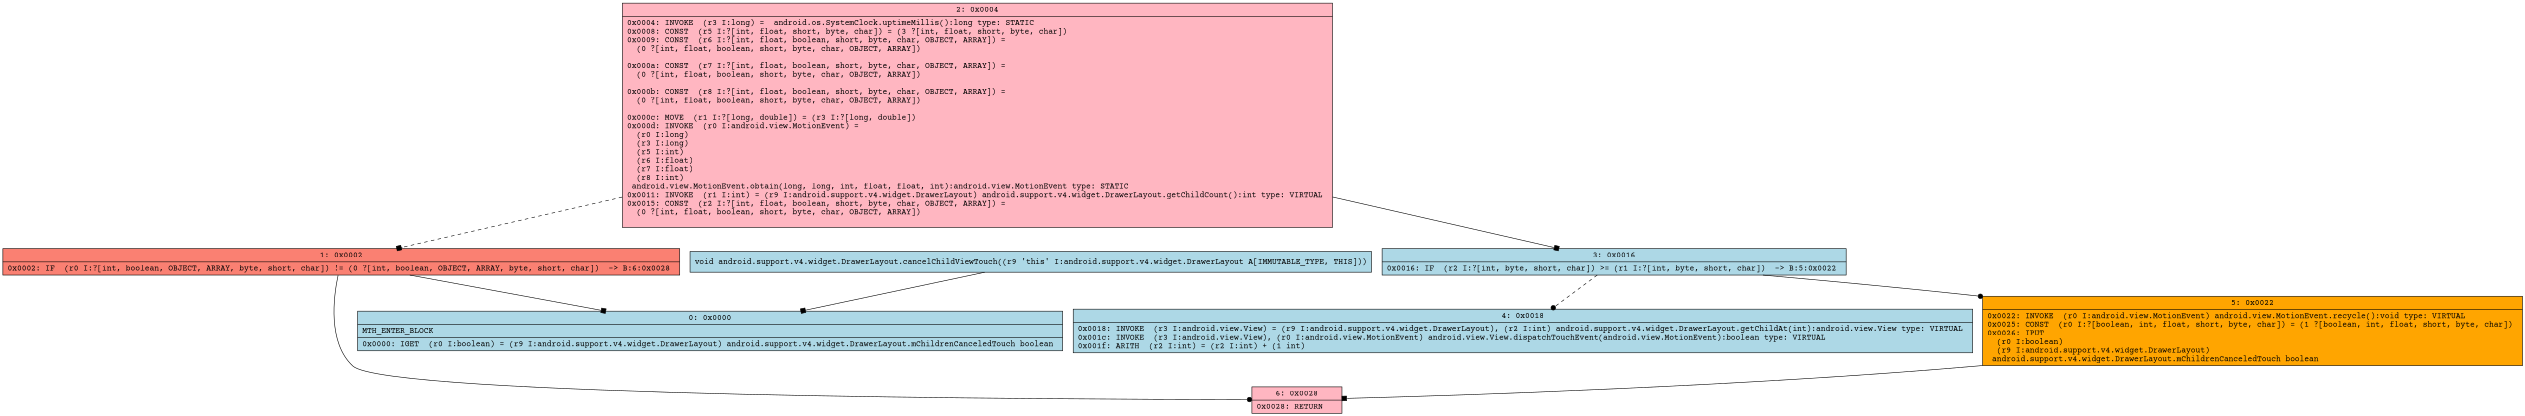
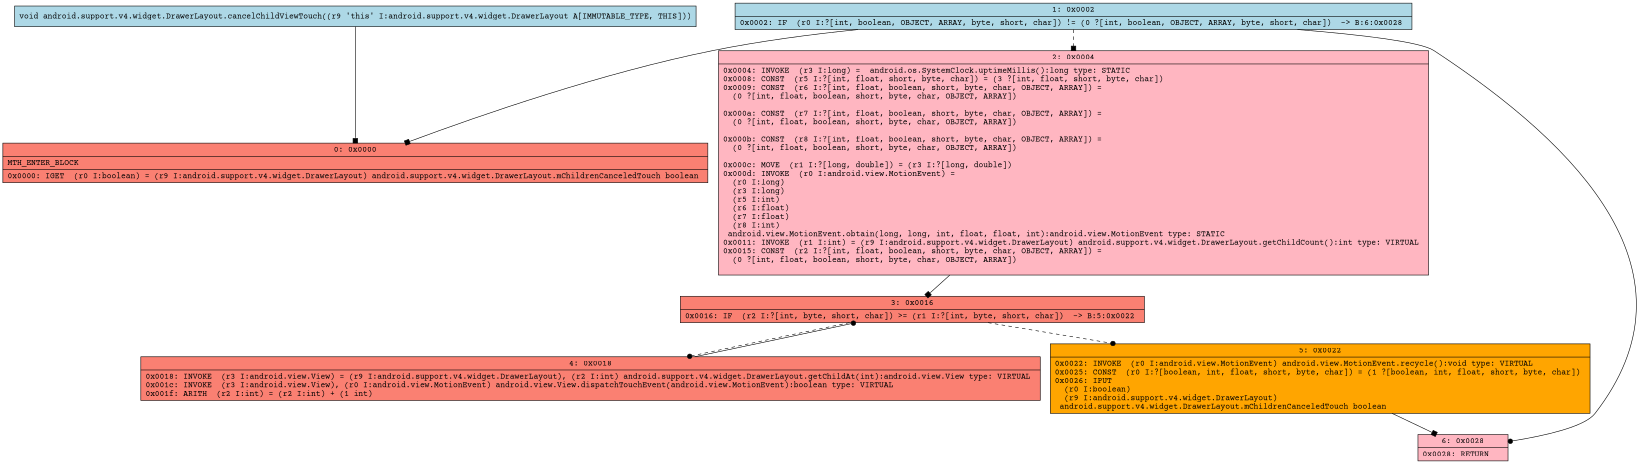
edge "2: 0x0004" -> "1: 0x0002": reversed
node "1: 0x0002": fillcolor salmon -> lightblue
node "3: 0x0016": fillcolor lightblue -> salmon
edge "3: 0x0016" -> "5: 0x0022": style solid -> dashed
node "0: 0x0000": fillcolor lightblue -> salmon
node "4: 0x0018": fillcolor lightblue -> salmon
edge "4: 0x0018" -> "3: 0x0016": added
